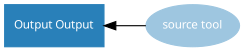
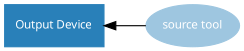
node "Output Output": label "Output Output" -> "Output Device"
